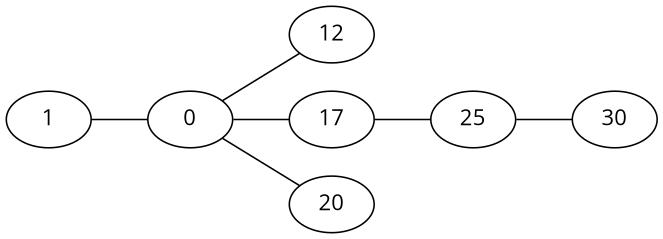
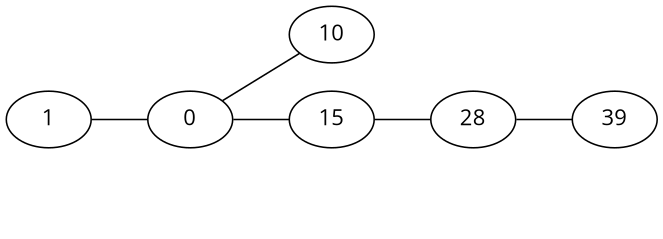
node "12": label "12" -> "10"
node "17": label "17" -> "15"
node "25": label "25" -> "28"
node "30": label "30" -> "39"
node "20": removed
